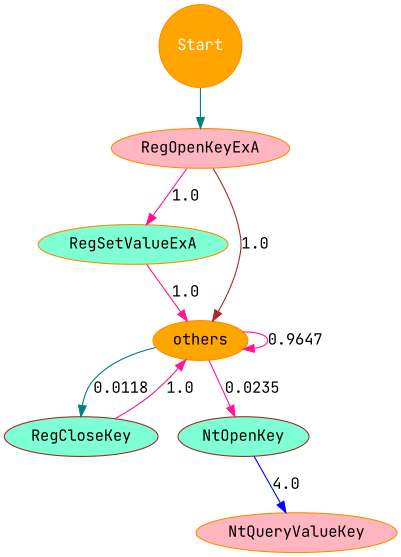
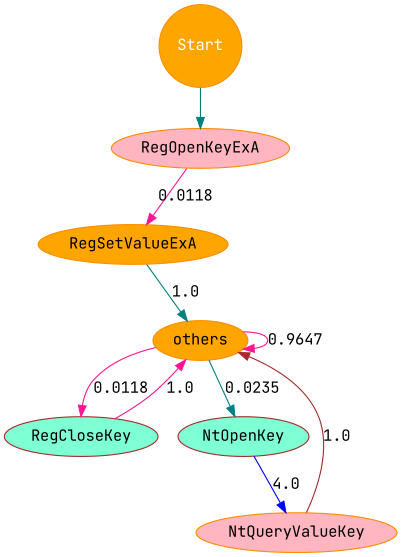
edge "RegOpenKeyExA" -> "RegSetValueExA": label "1.0" -> "0.0118"
edge "RegOpenKeyExA" -> "others": now "NtQueryValueKey" -> "others"
node "RegSetValueExA": fillcolor aquamarine -> orange
edge "RegSetValueExA" -> "others": color deeppink -> teal
edge "others" -> "RegCloseKey": color teal -> deeppink
edge "others" -> "NtOpenKey": color deeppink -> teal
